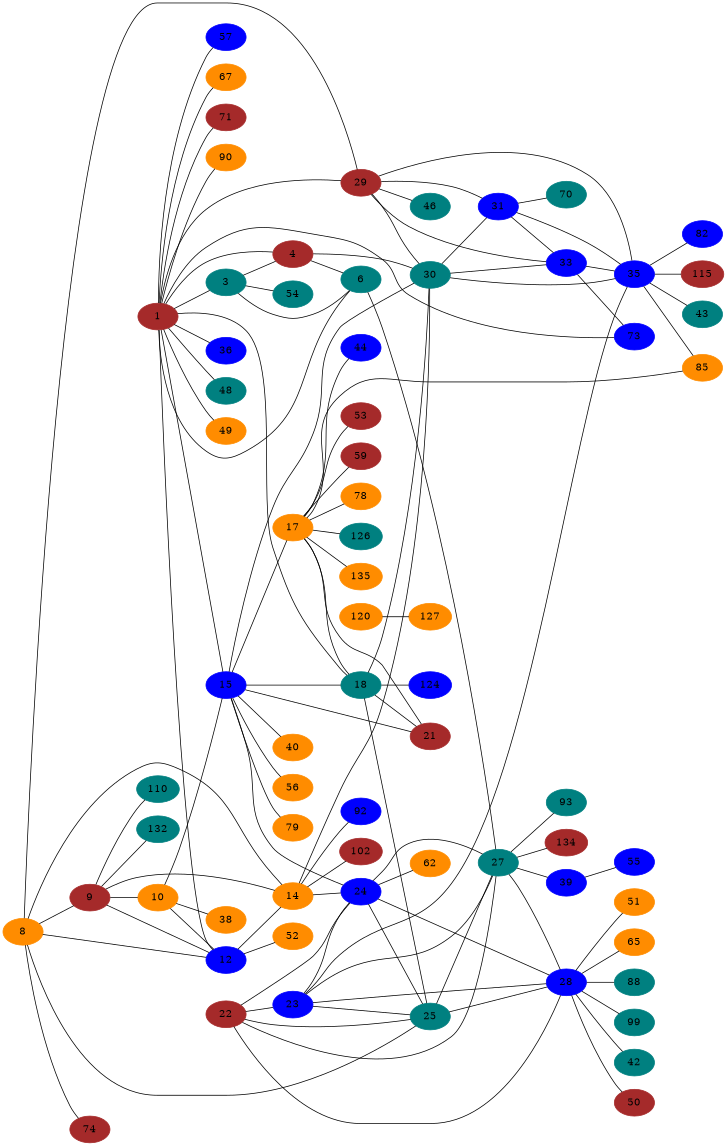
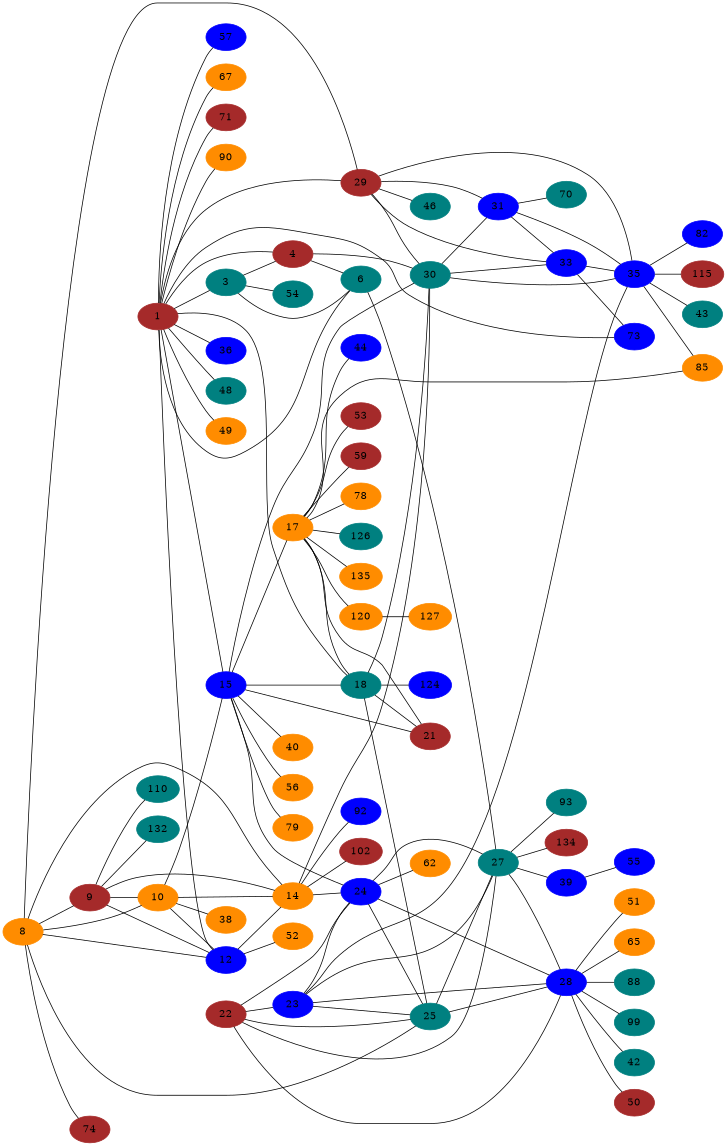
edge "17" -- "120": added
edge "14" -- "10": added
edge "10" -- "8": added
